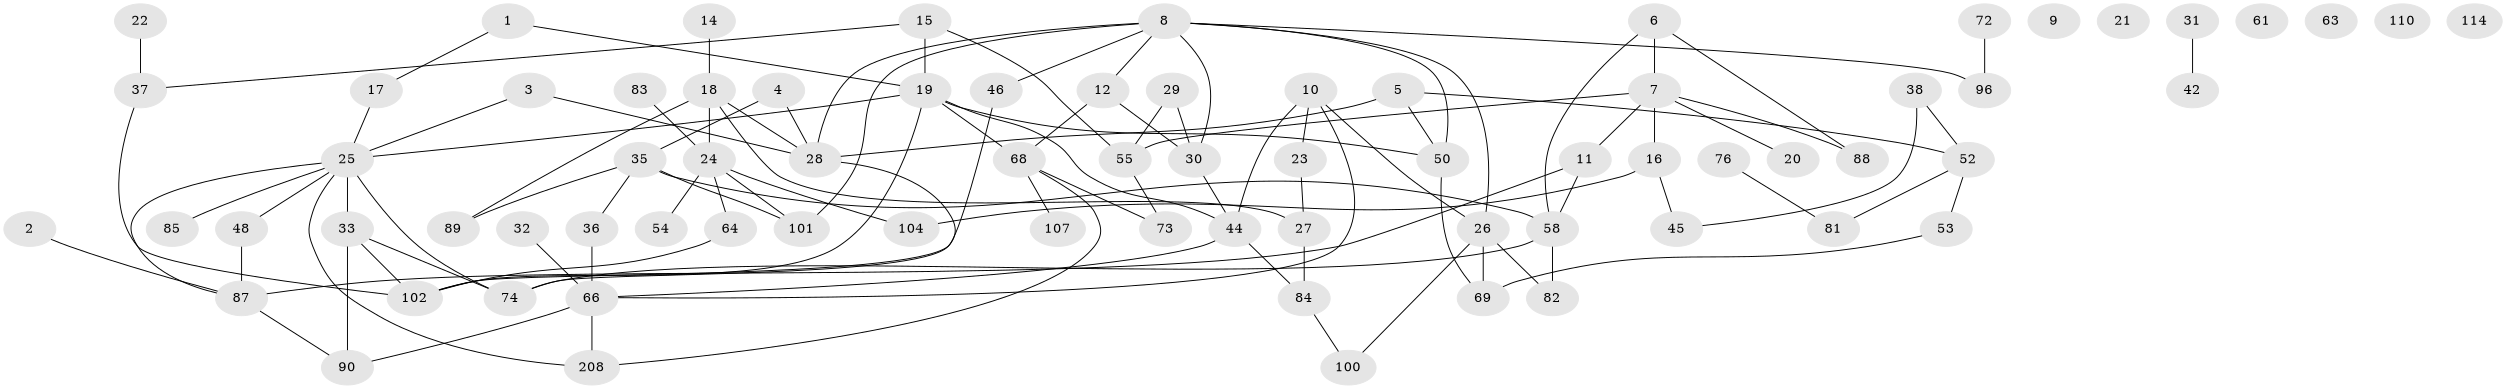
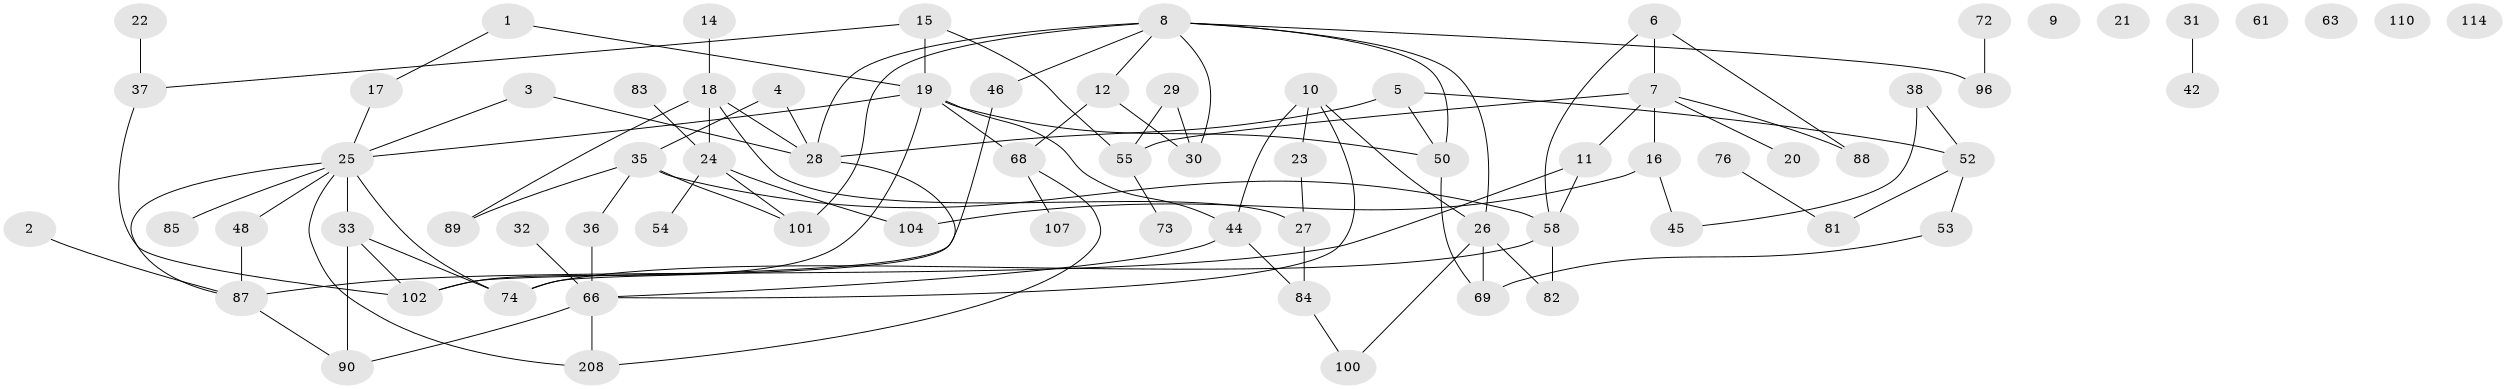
edge "68" -- "73": removed
edge "30" -- "44": removed
node "64": removed
